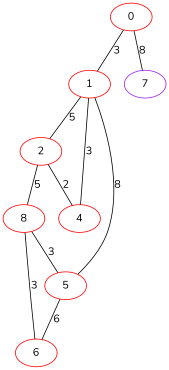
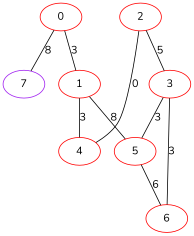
edge "1" -- "2": removed, label "5"
edge "2" -- "4": label "2" -> "0"
node "8": label "8" -> "3"
